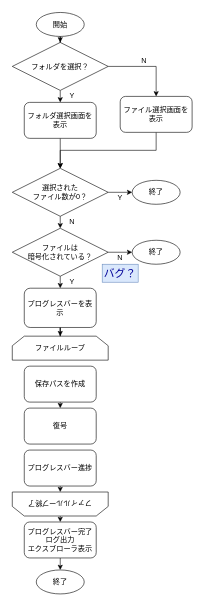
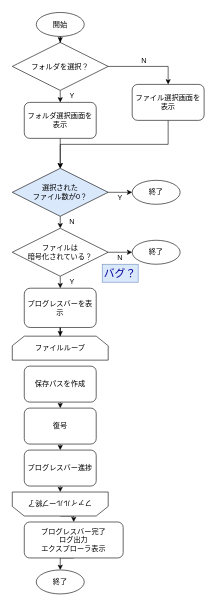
node "ファイル選択画面を表示": moved (156, 114) -> (168, 102)
node "選択された ファイル数が0？": fillcolor #ffffff -> #dae8fc
edge "復号" -> "プログレスバー進捗": added
node "プログレスバー完了 ログ出力 エクスプローラ表示": size 72x36 -> 99x36
